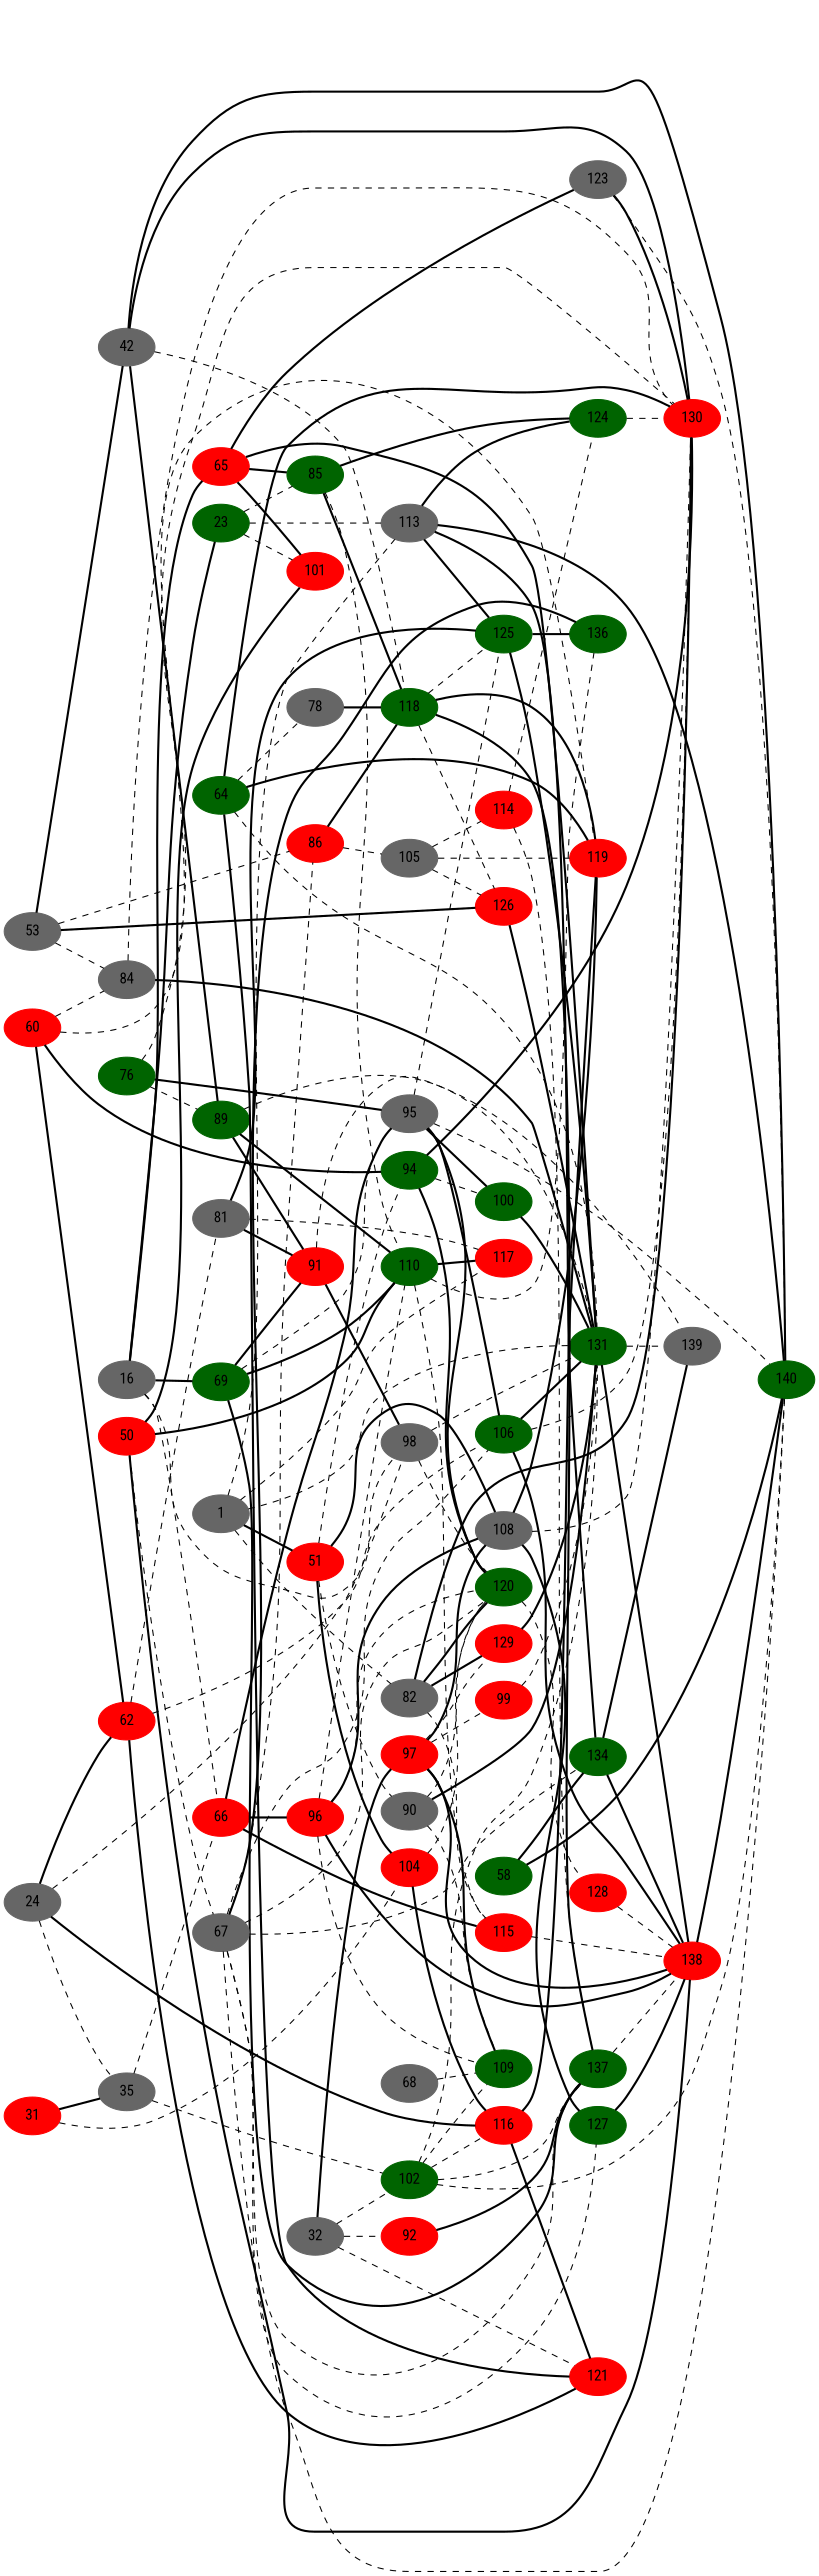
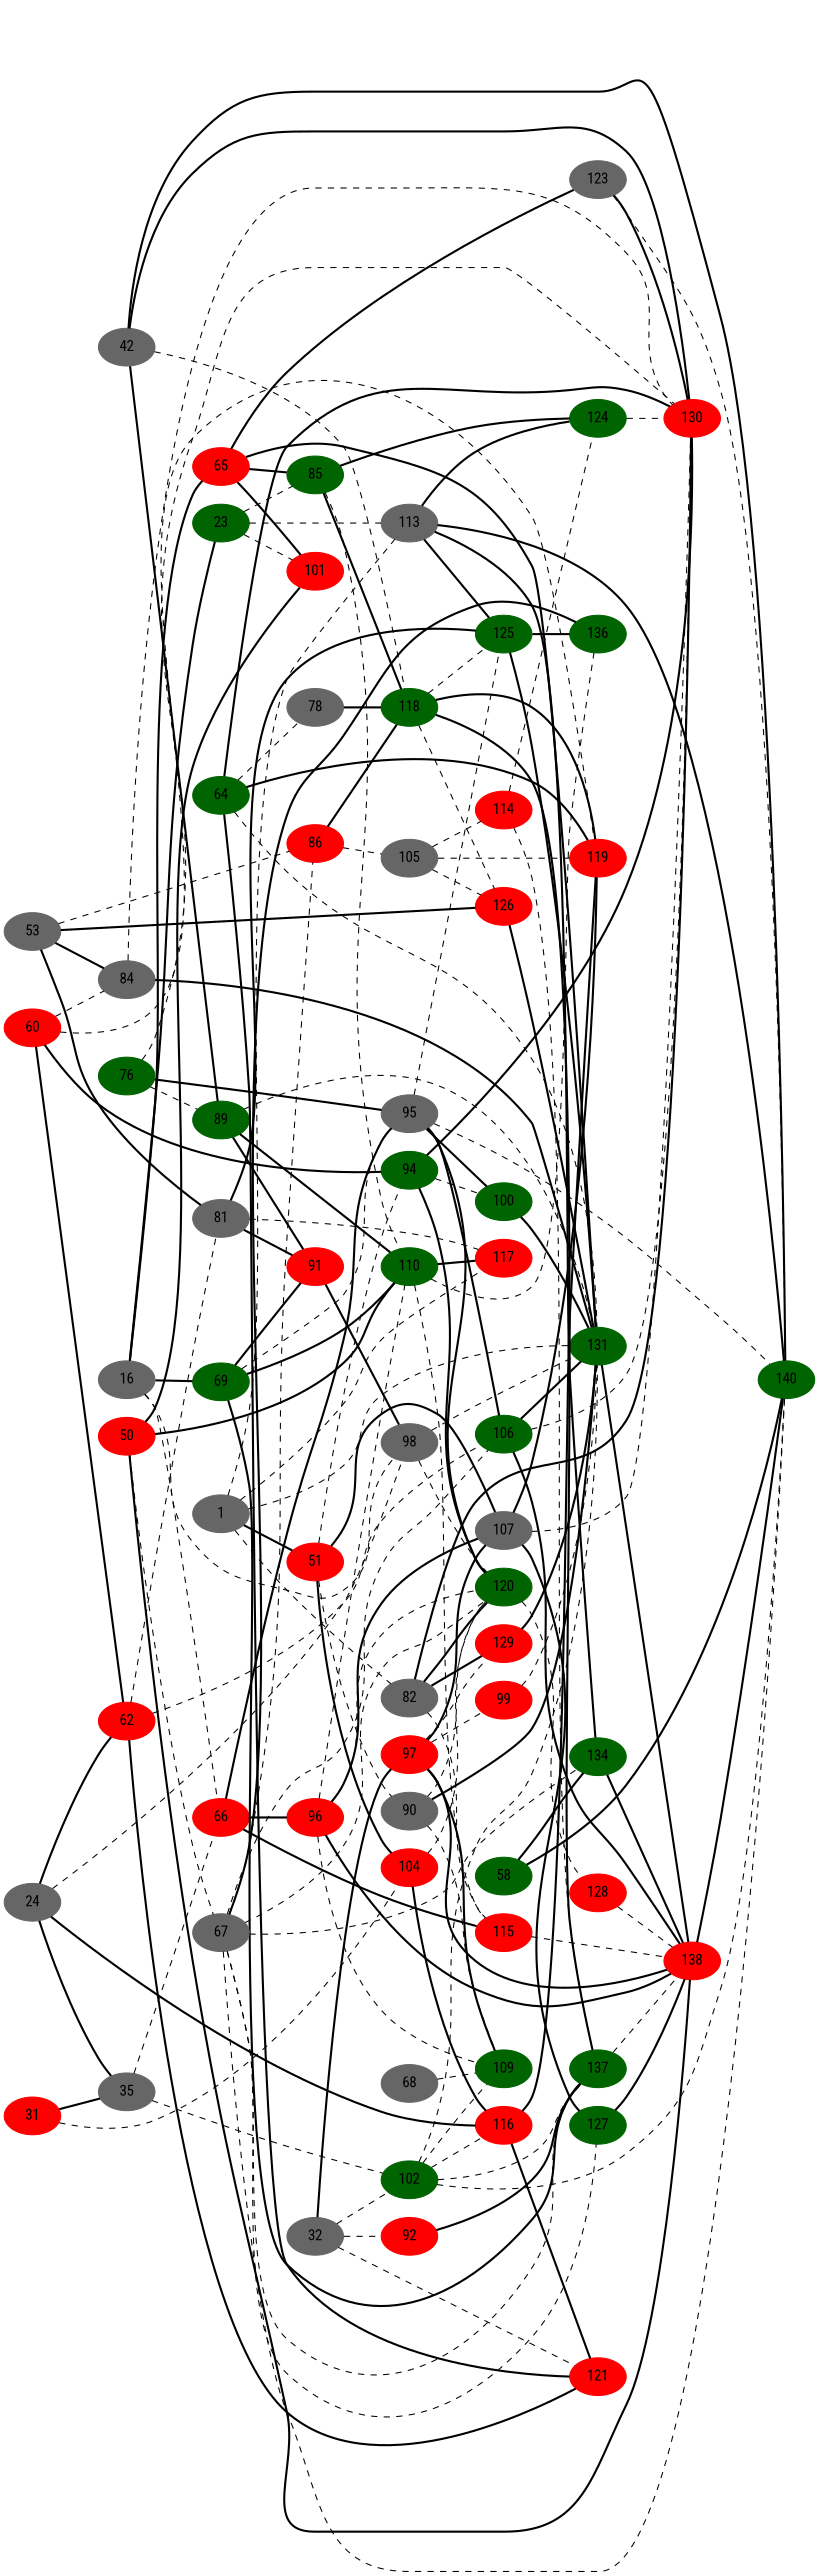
edge "42" -- "53": now "81" -- "53"
edge "53" -- "84": style dashed -> bold
node "139": removed
node "108": label "108" -> "107"
edge "24" -- "35": style dashed -> bold
